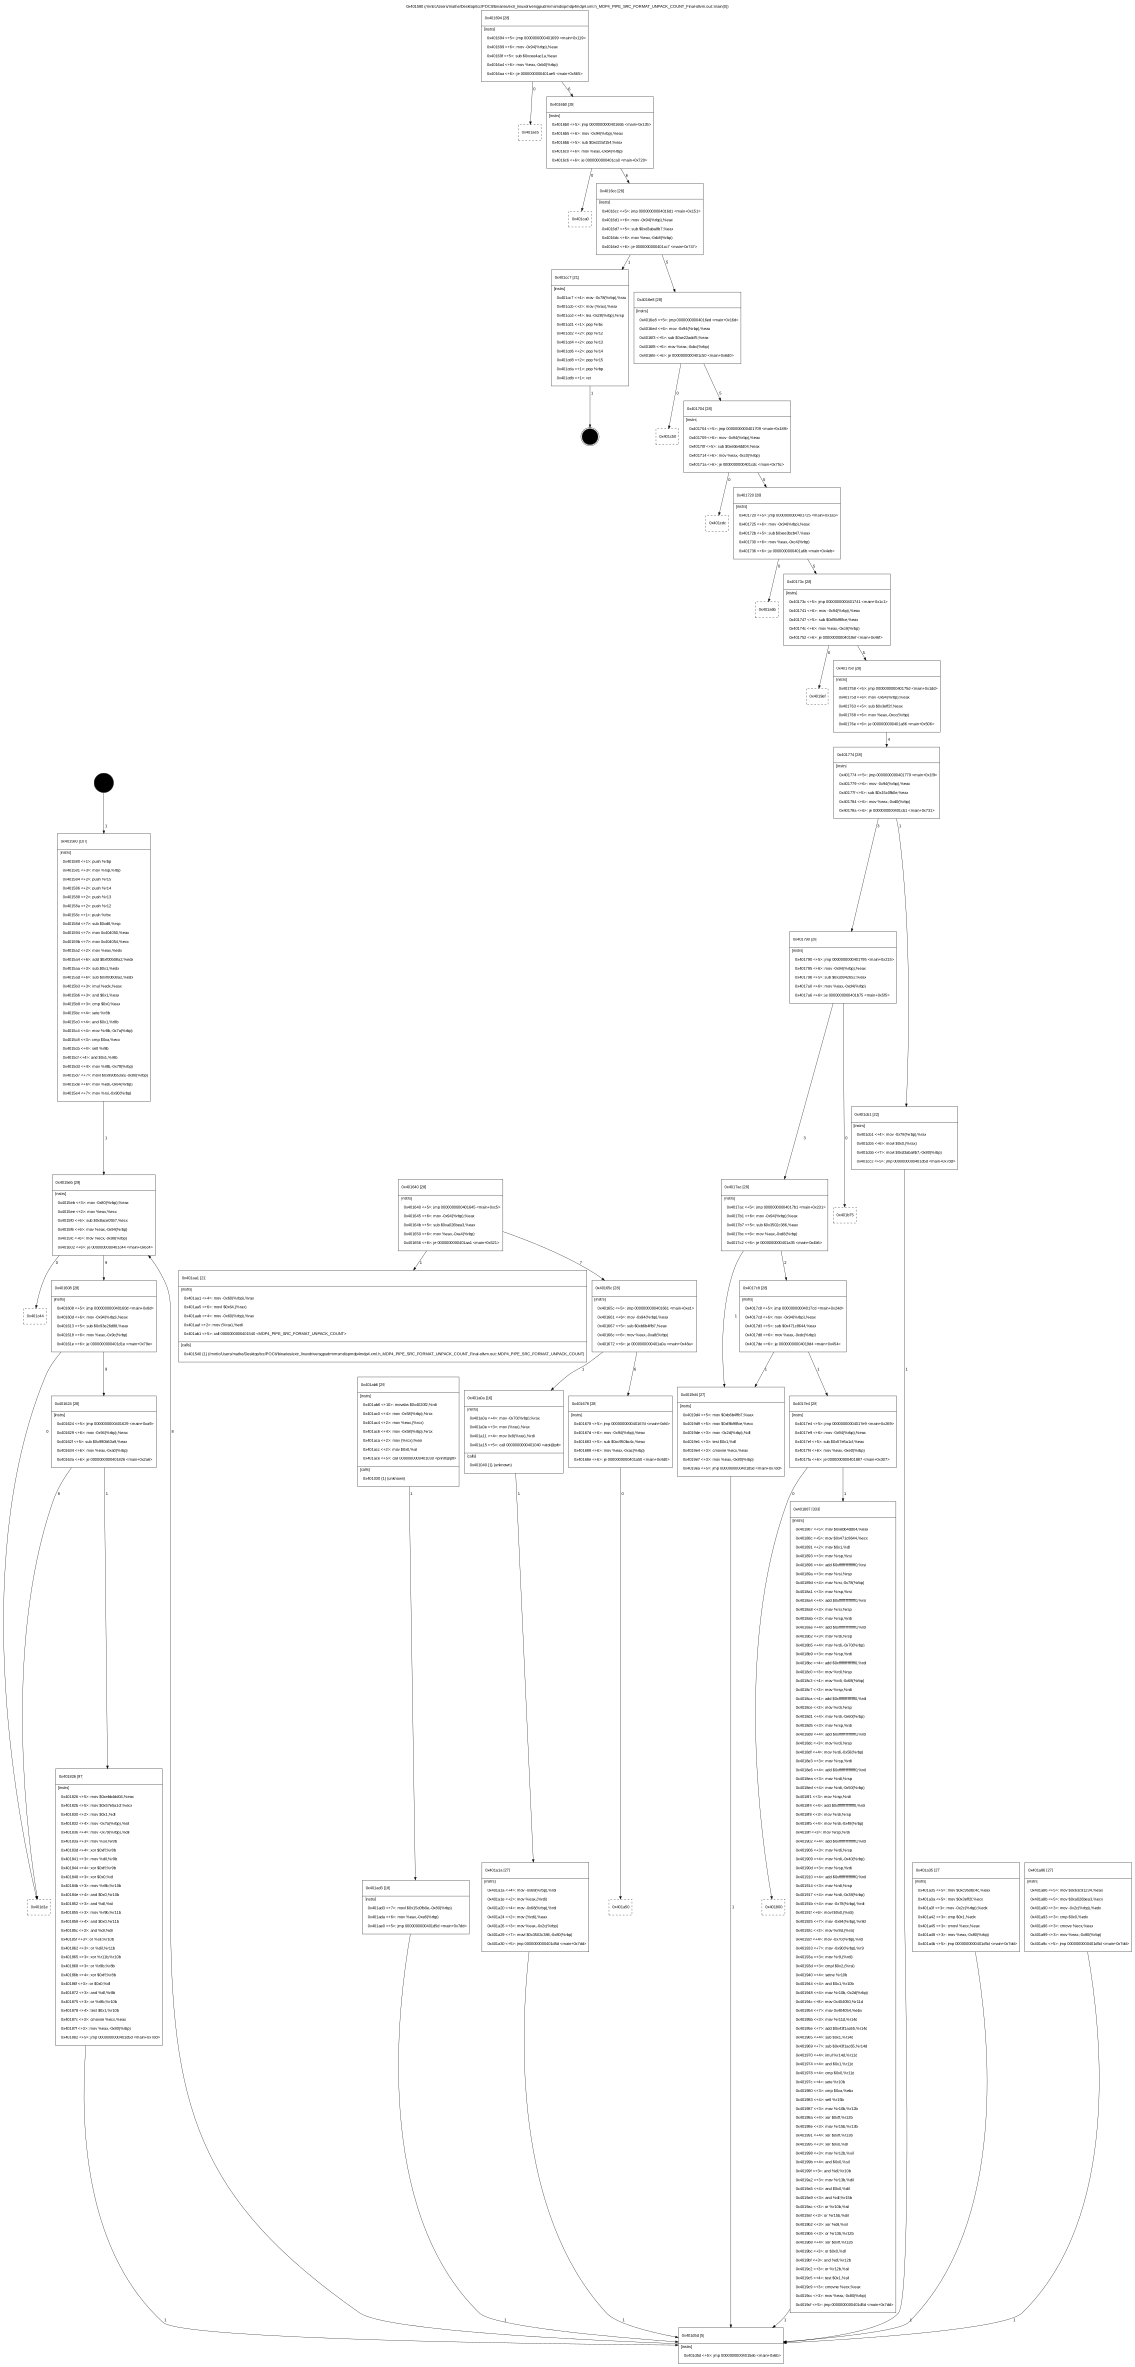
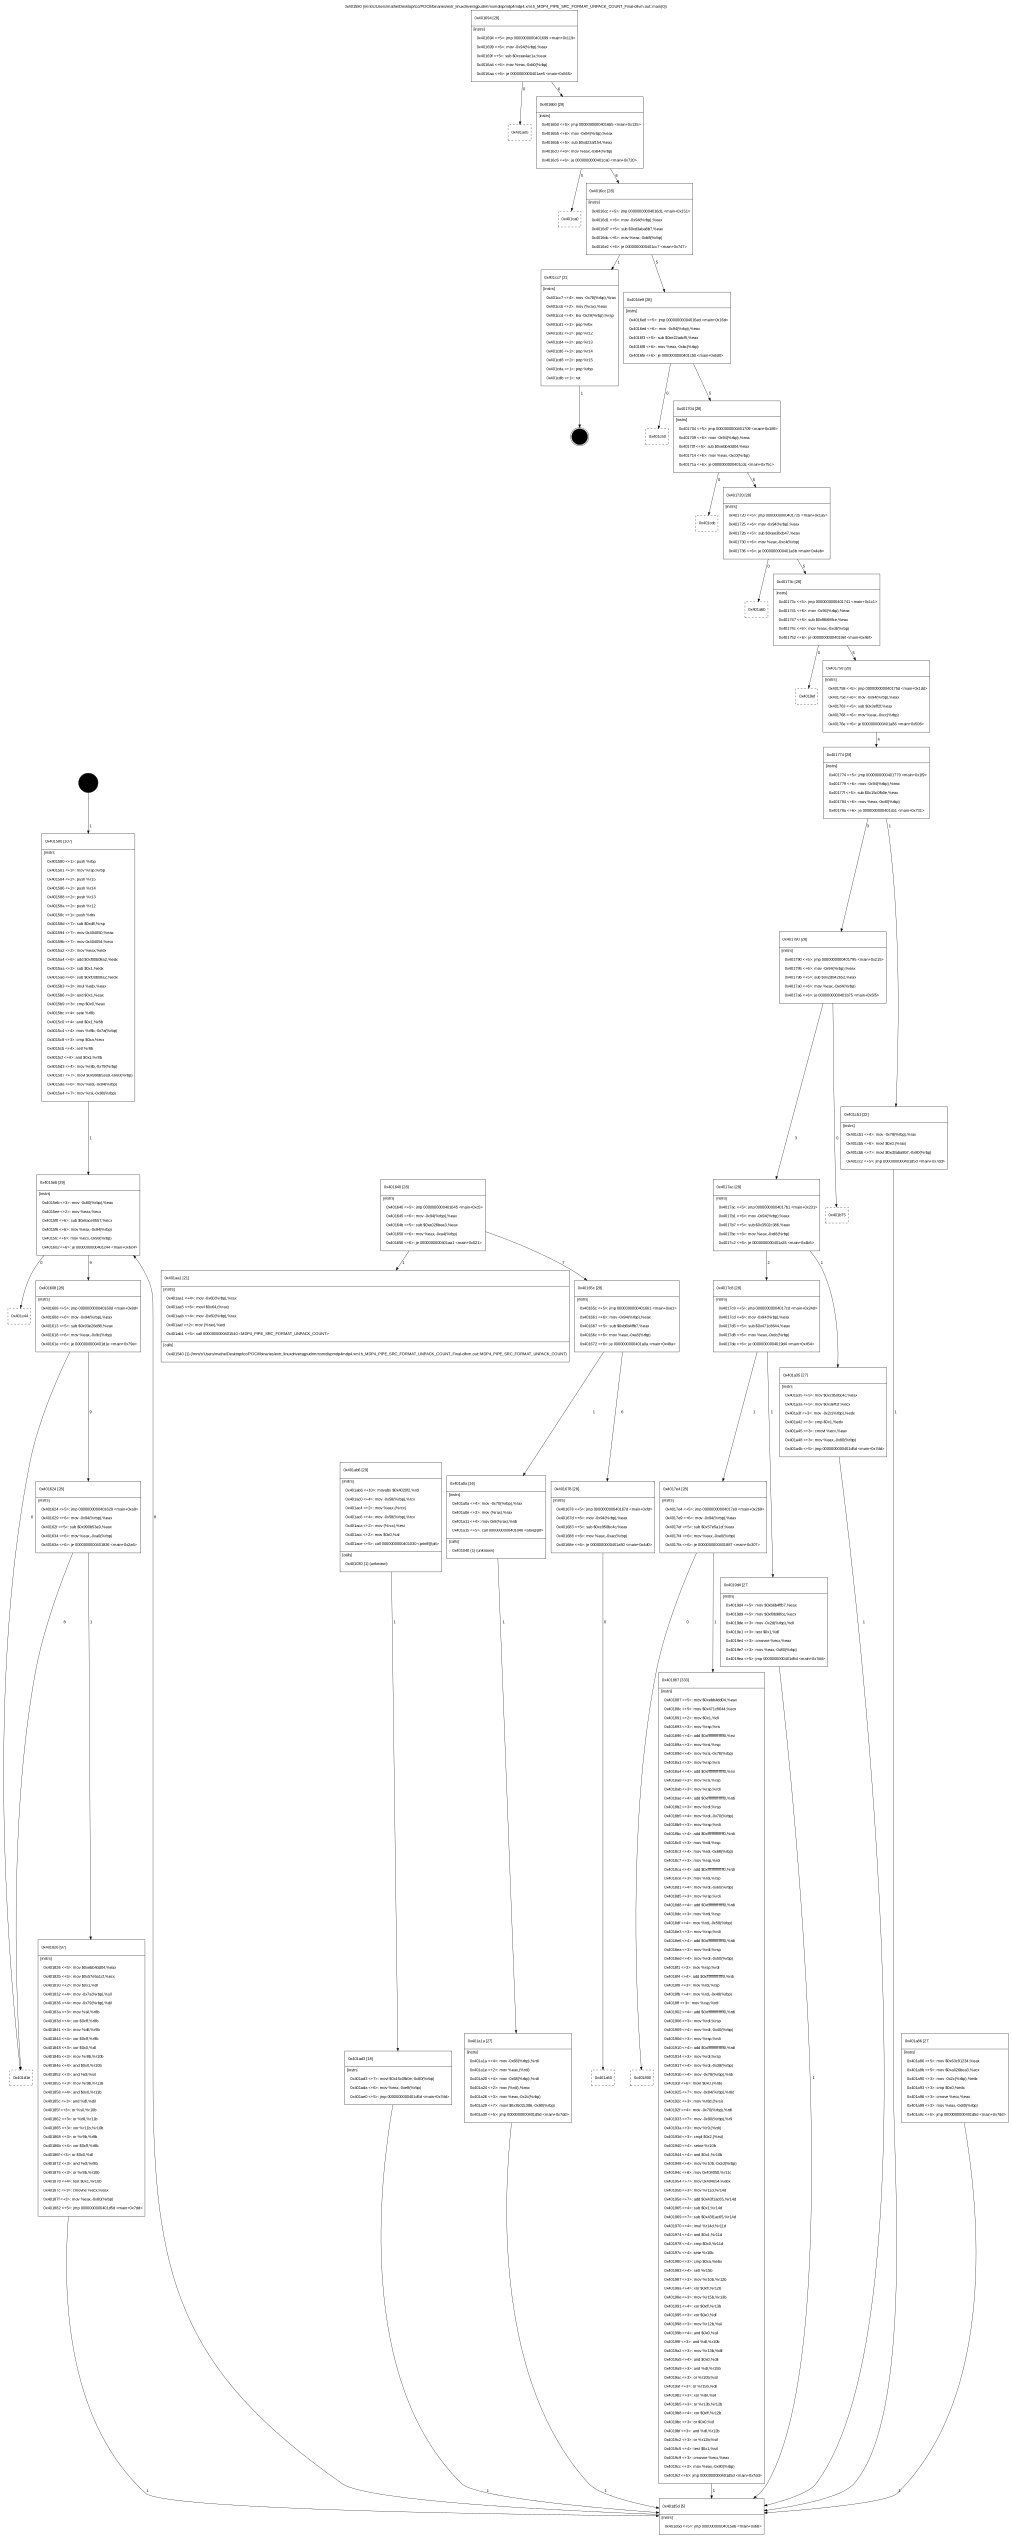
edge "0x4017ac [28]" -> "0x4019d4 [27]": now "0x4017ac [28]" -> "0x401a35 [27]"
